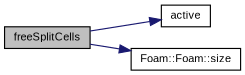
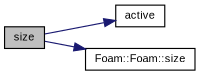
node "freeSplitCells": label "freeSplitCells" -> "size"
